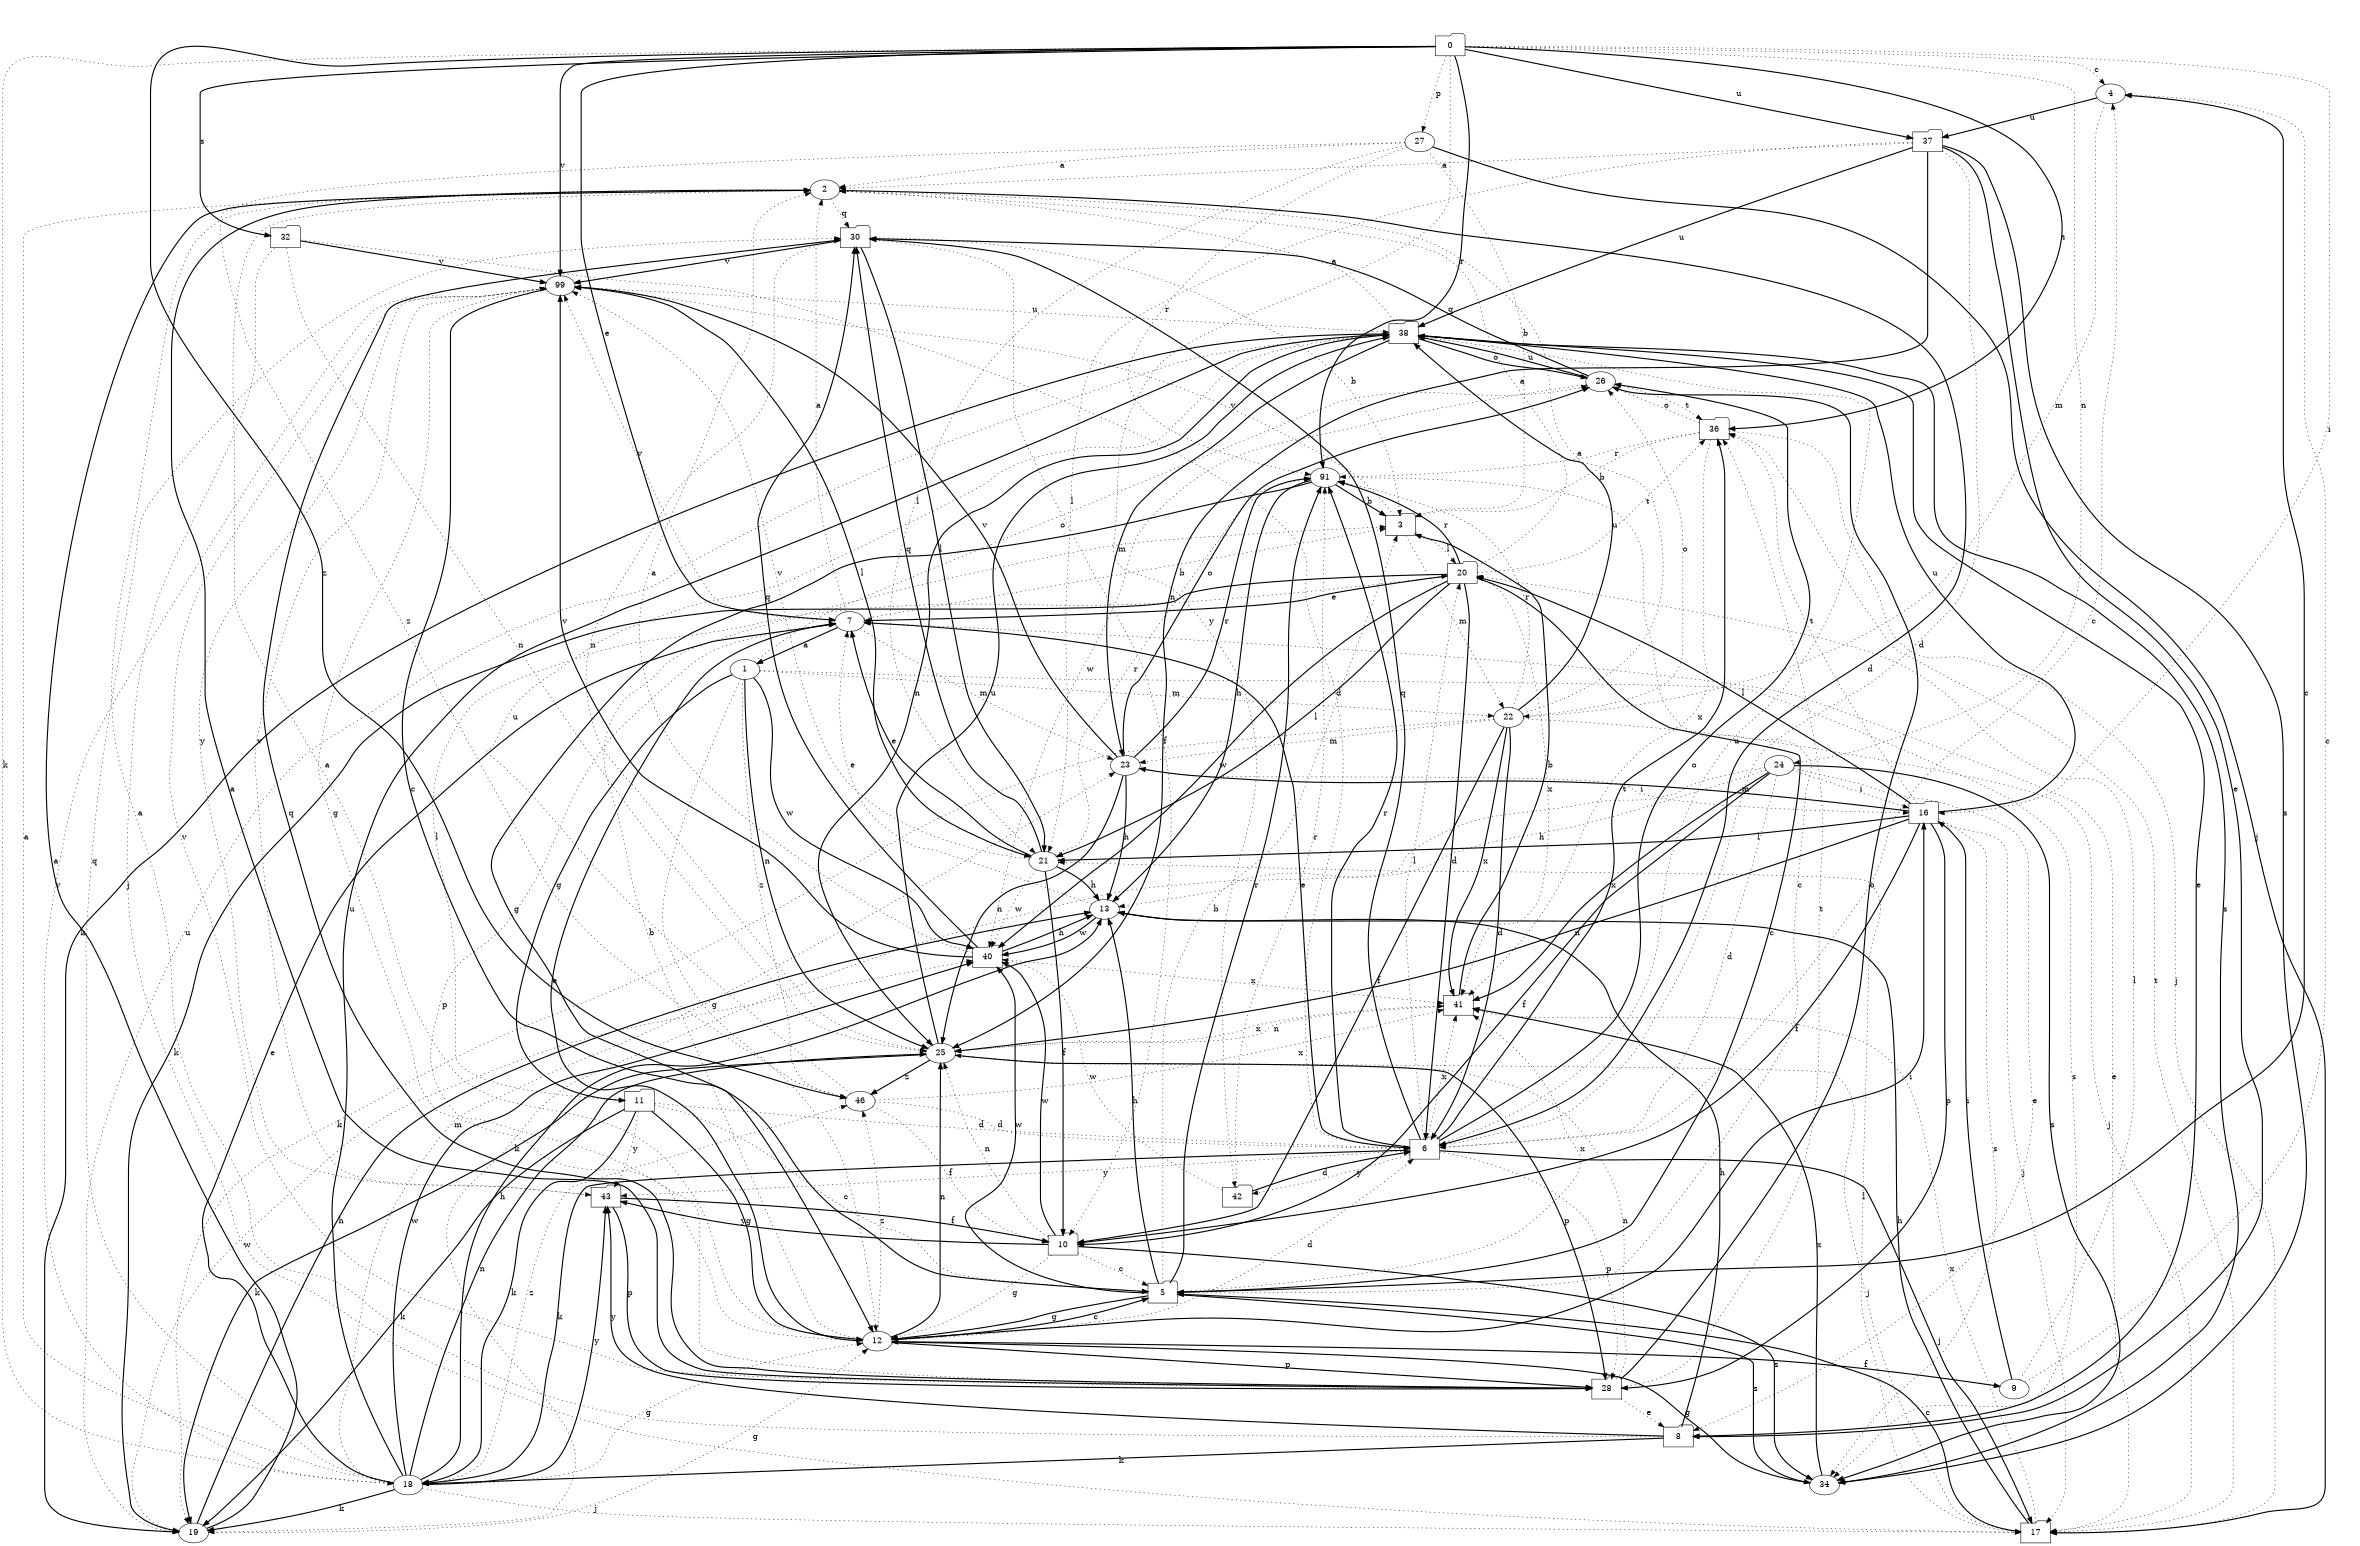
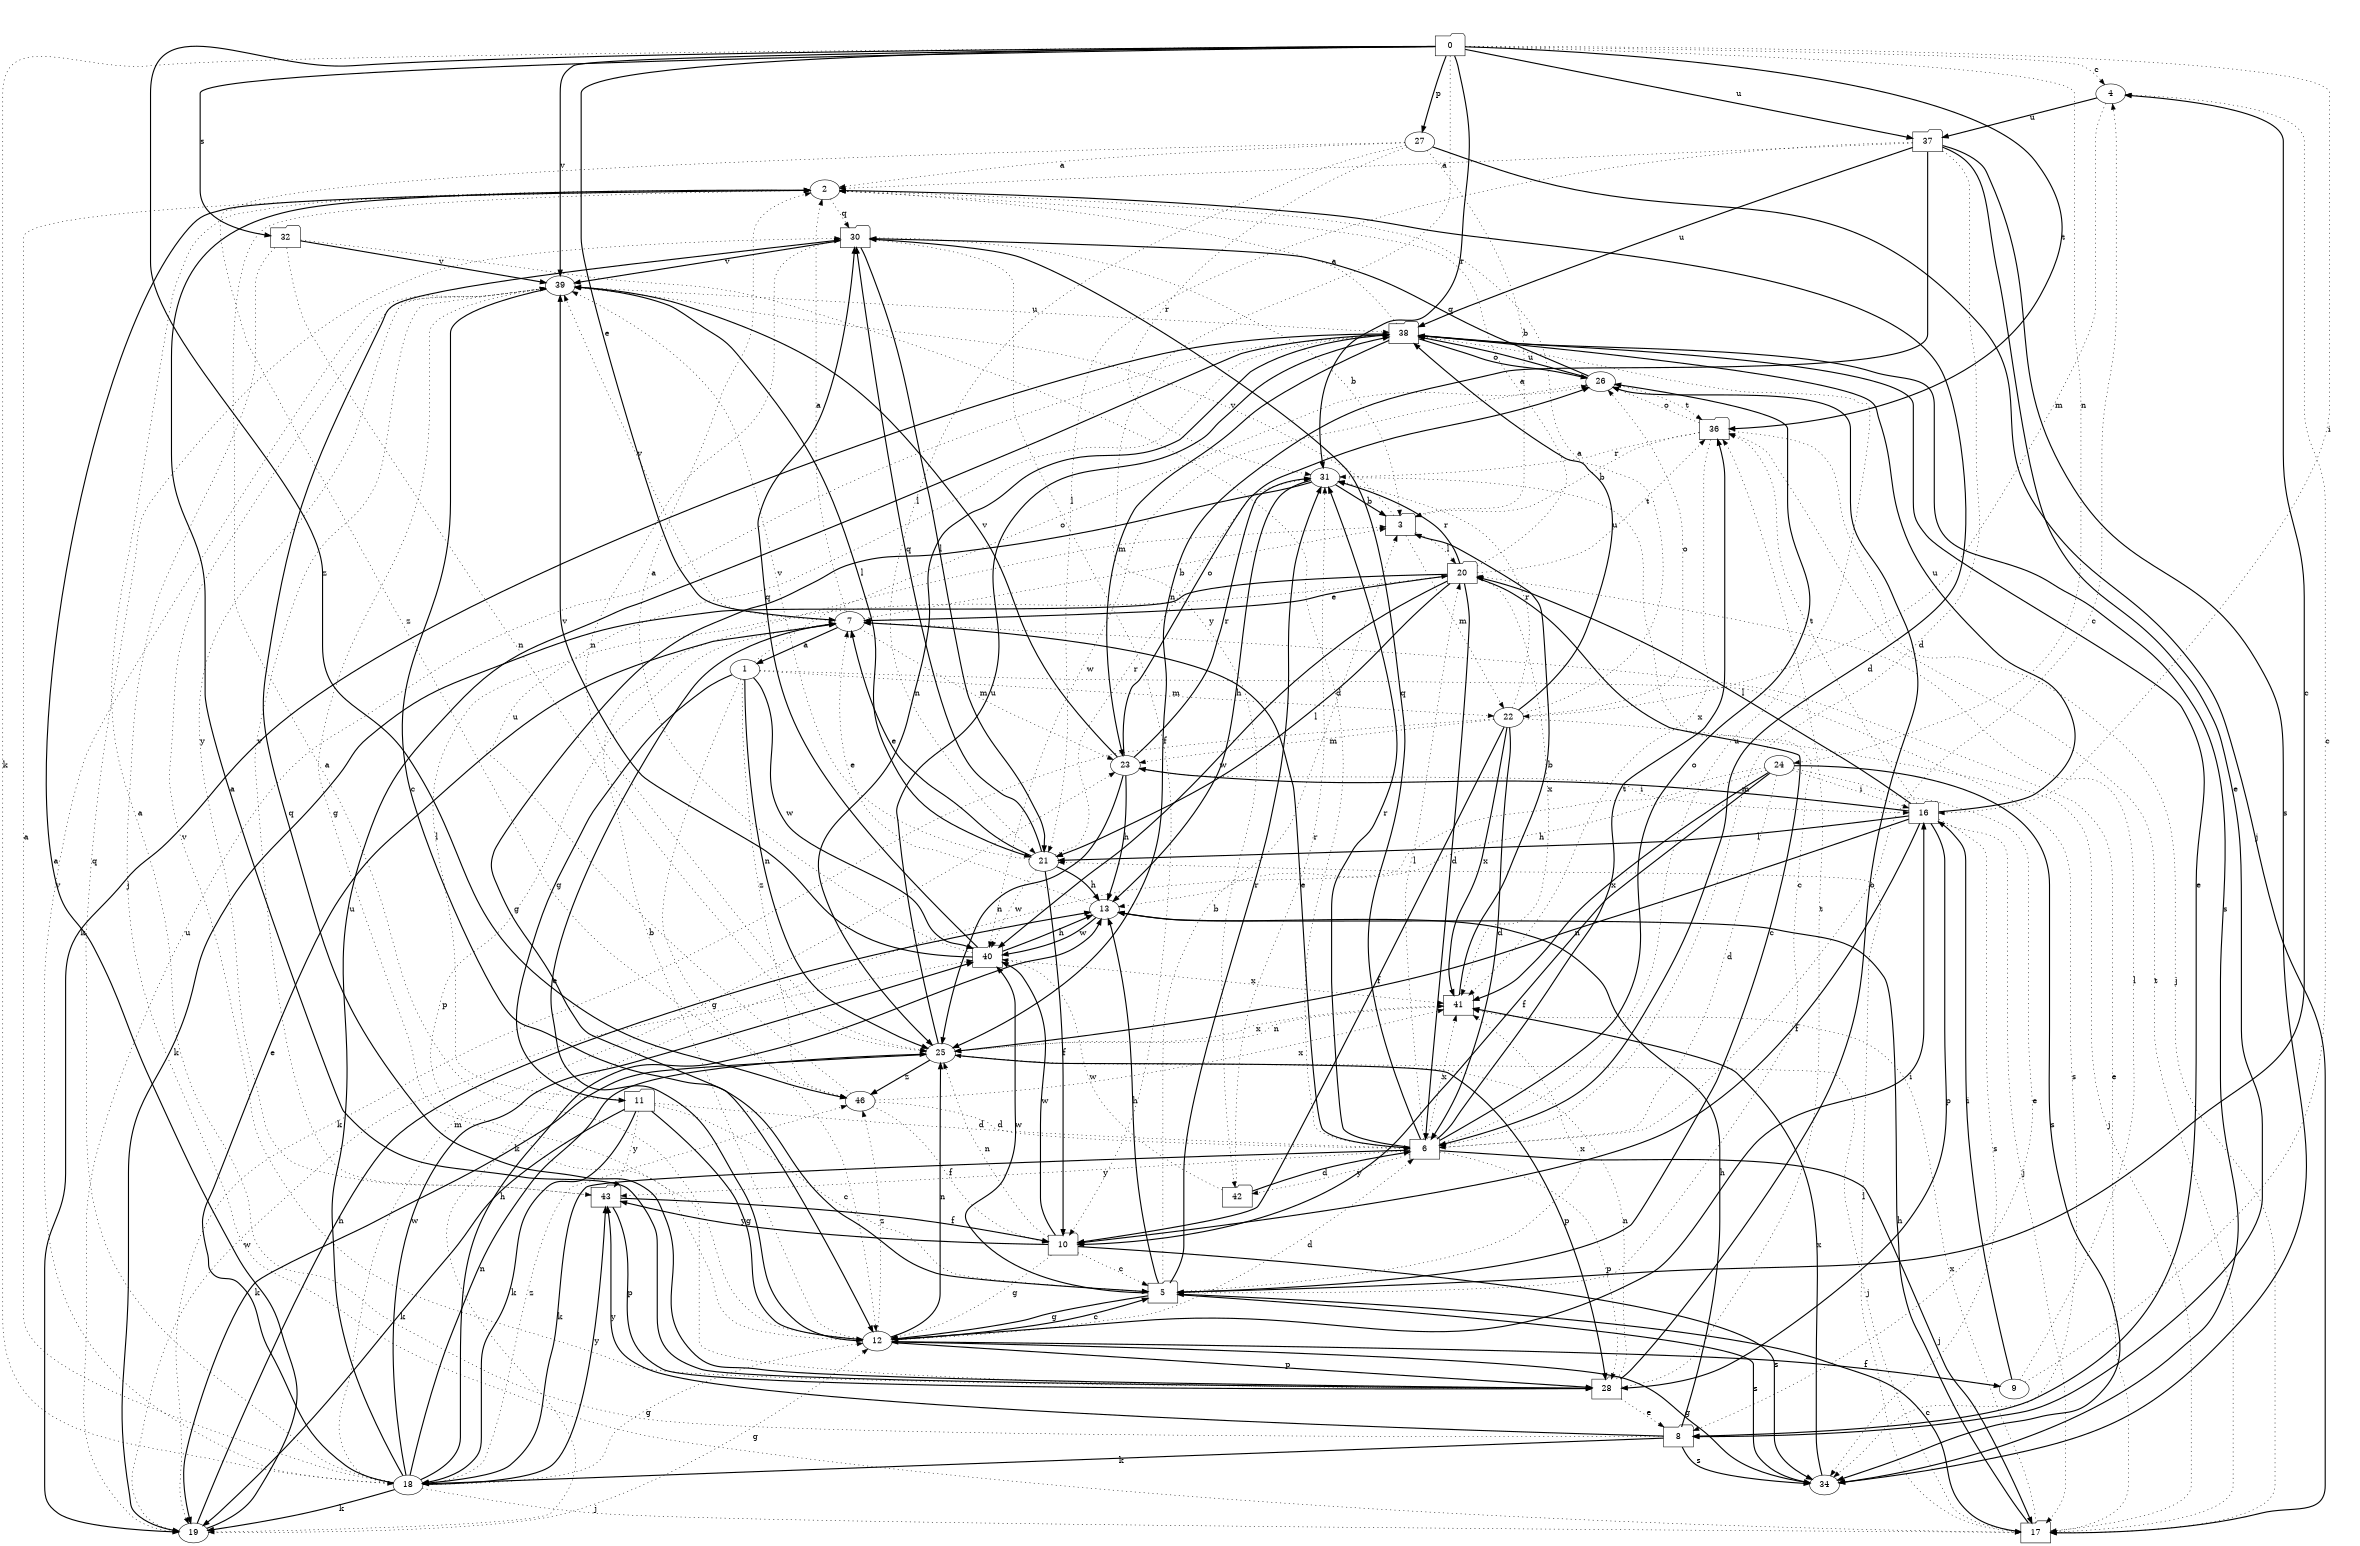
edge "0" -> "27": style dotted -> bold
node "99": label "99" -> "39"
node "91": label "91" -> "31"
edge "8" -> "34": added, label "s"
